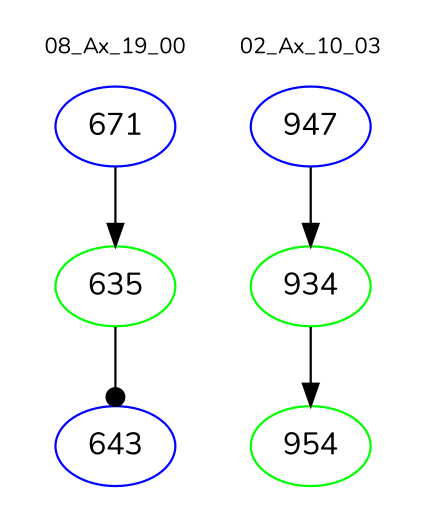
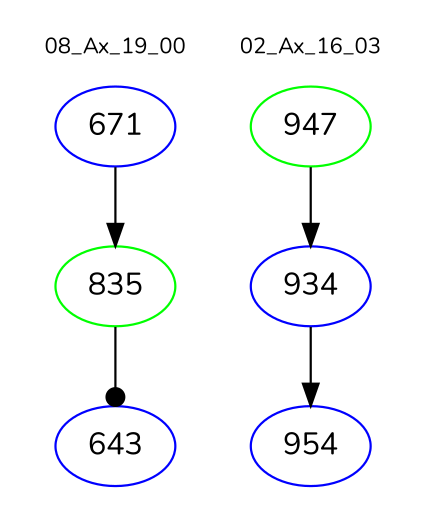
cluster "02_Ax_10_03": label "02_Ax_10_03" -> "02_Ax_16_03"
node "947": color blue -> green
node "635": label "635" -> "835"
node "934": color green -> blue
node "954": color green -> blue
